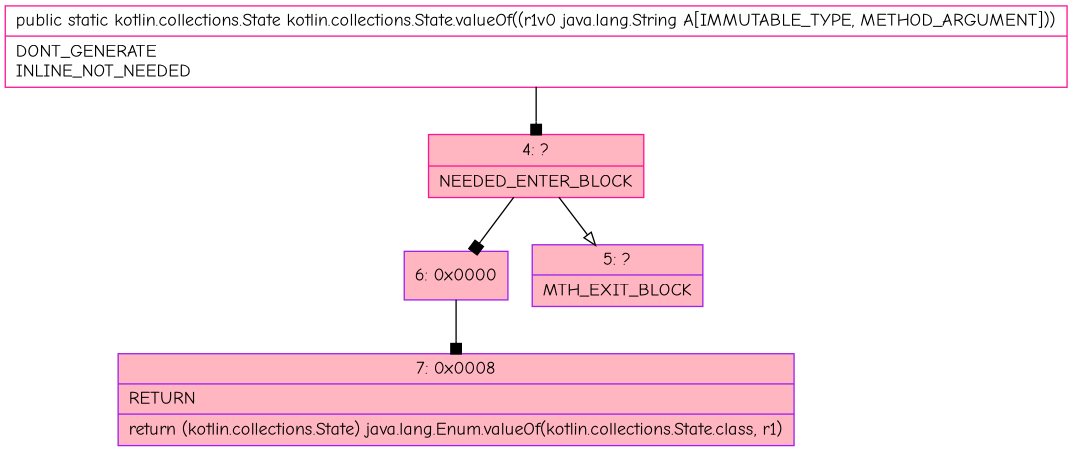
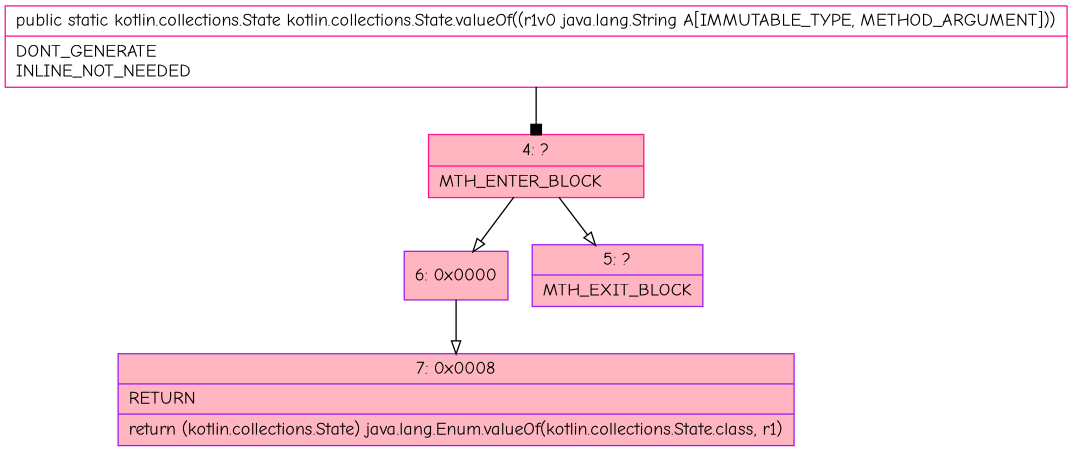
node "4: ?": text "NEEDED_ENTER_BLOCK" -> "MTH_ENTER_BLOCK"
edge "4: ?" -> "6: 0x0000": arrowhead box -> onormal
edge "6: 0x0000" -> "7: 0x0008": arrowhead box -> onormal
